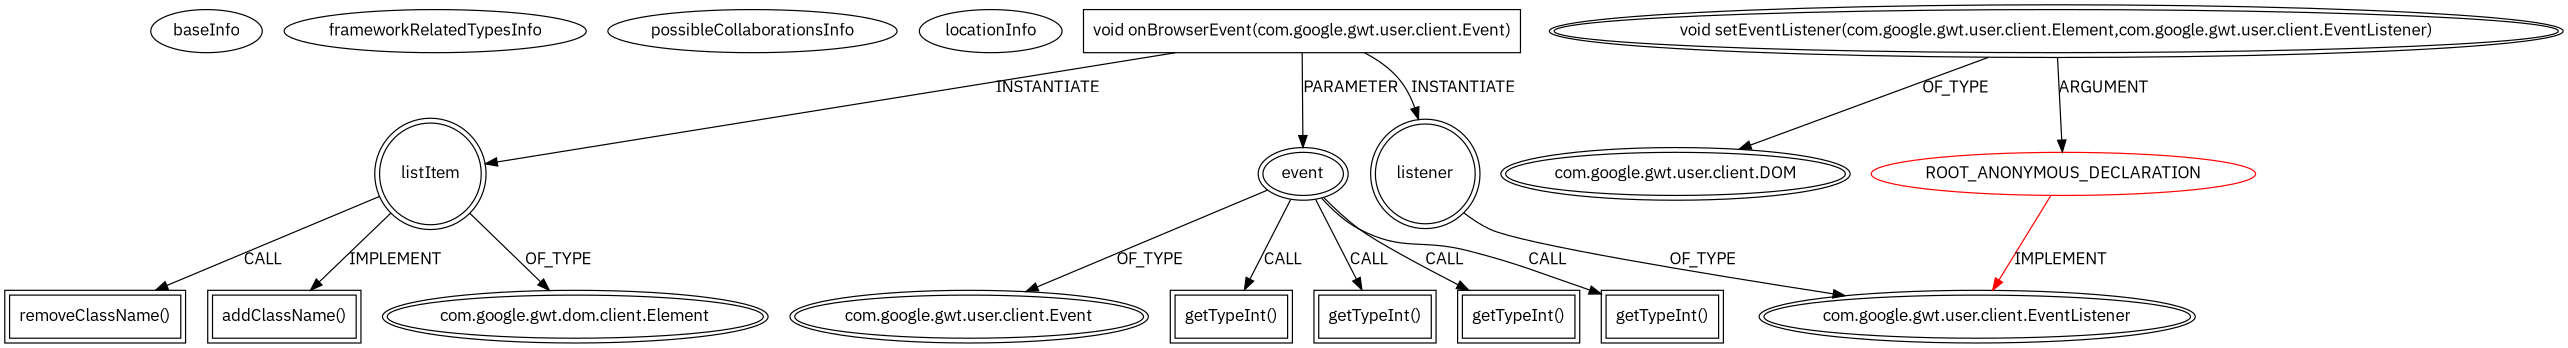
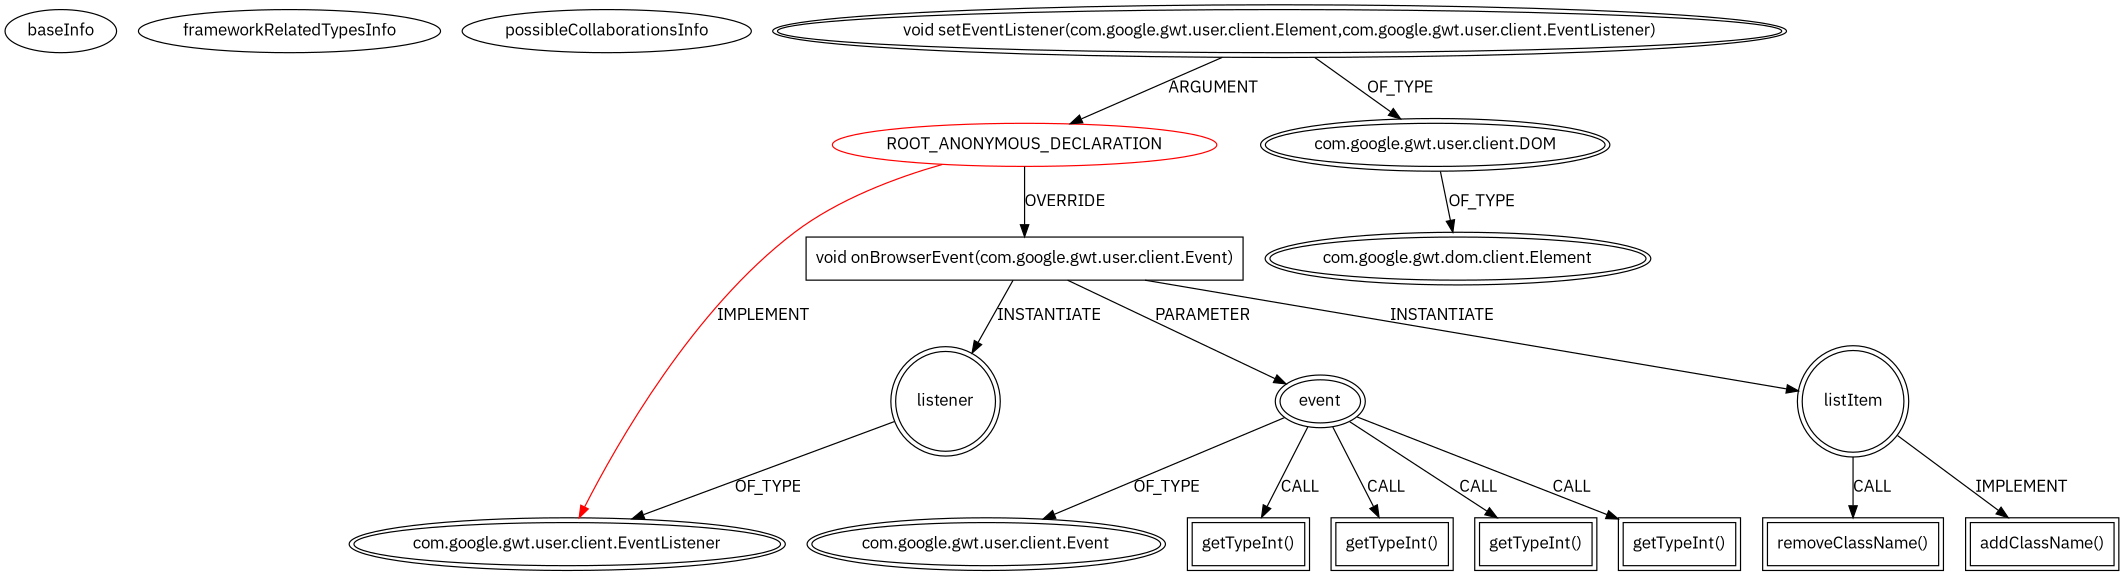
node "locationInfo": removed
edge "ROOT_ANONYMOUS_DECLARATION" -> "void onBrowserEvent(com.google.gwt.user.client.Event)": added, label "OVERRIDE"
edge "listItem" -> "com.google.gwt.dom.client.Element": now "com.google.gwt.user.client.DOM" -> "com.google.gwt.dom.client.Element"
